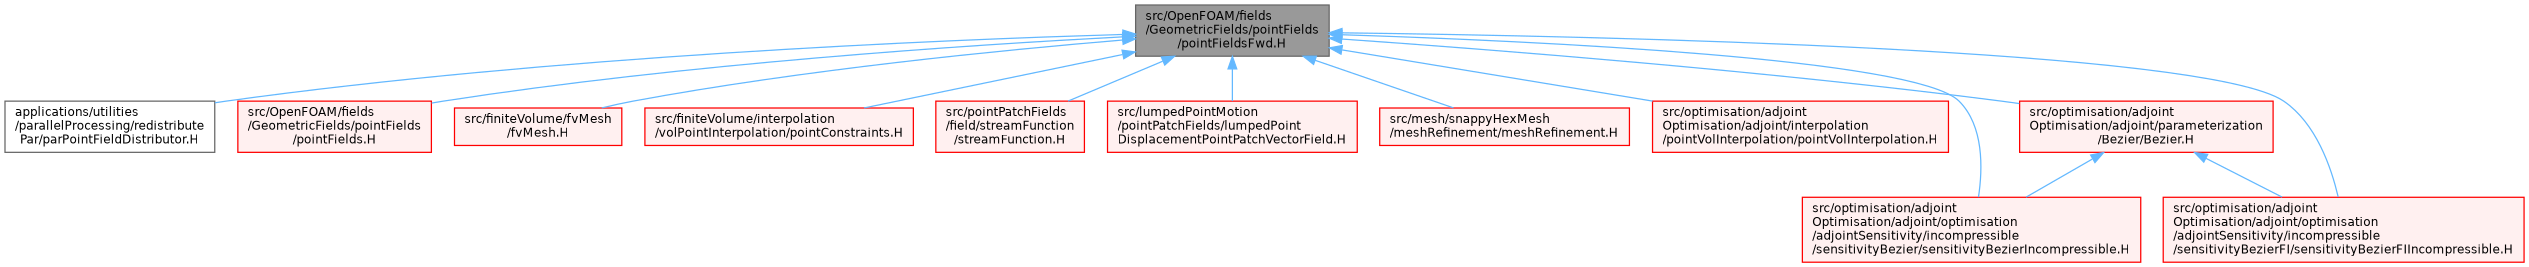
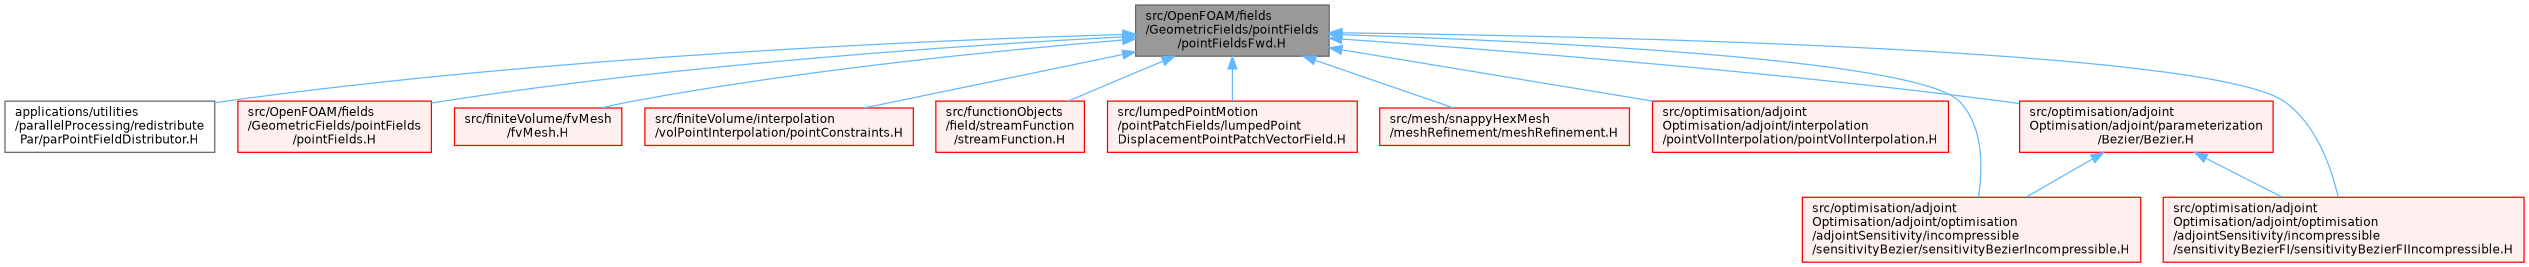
node "src/pointPatchFields /field/streamFunction /streamFunction.H": label "src/pointPatchFields /field/streamFunction /streamFunction.H" -> "src/functionObjects /field/streamFunction /streamFunction.H"
